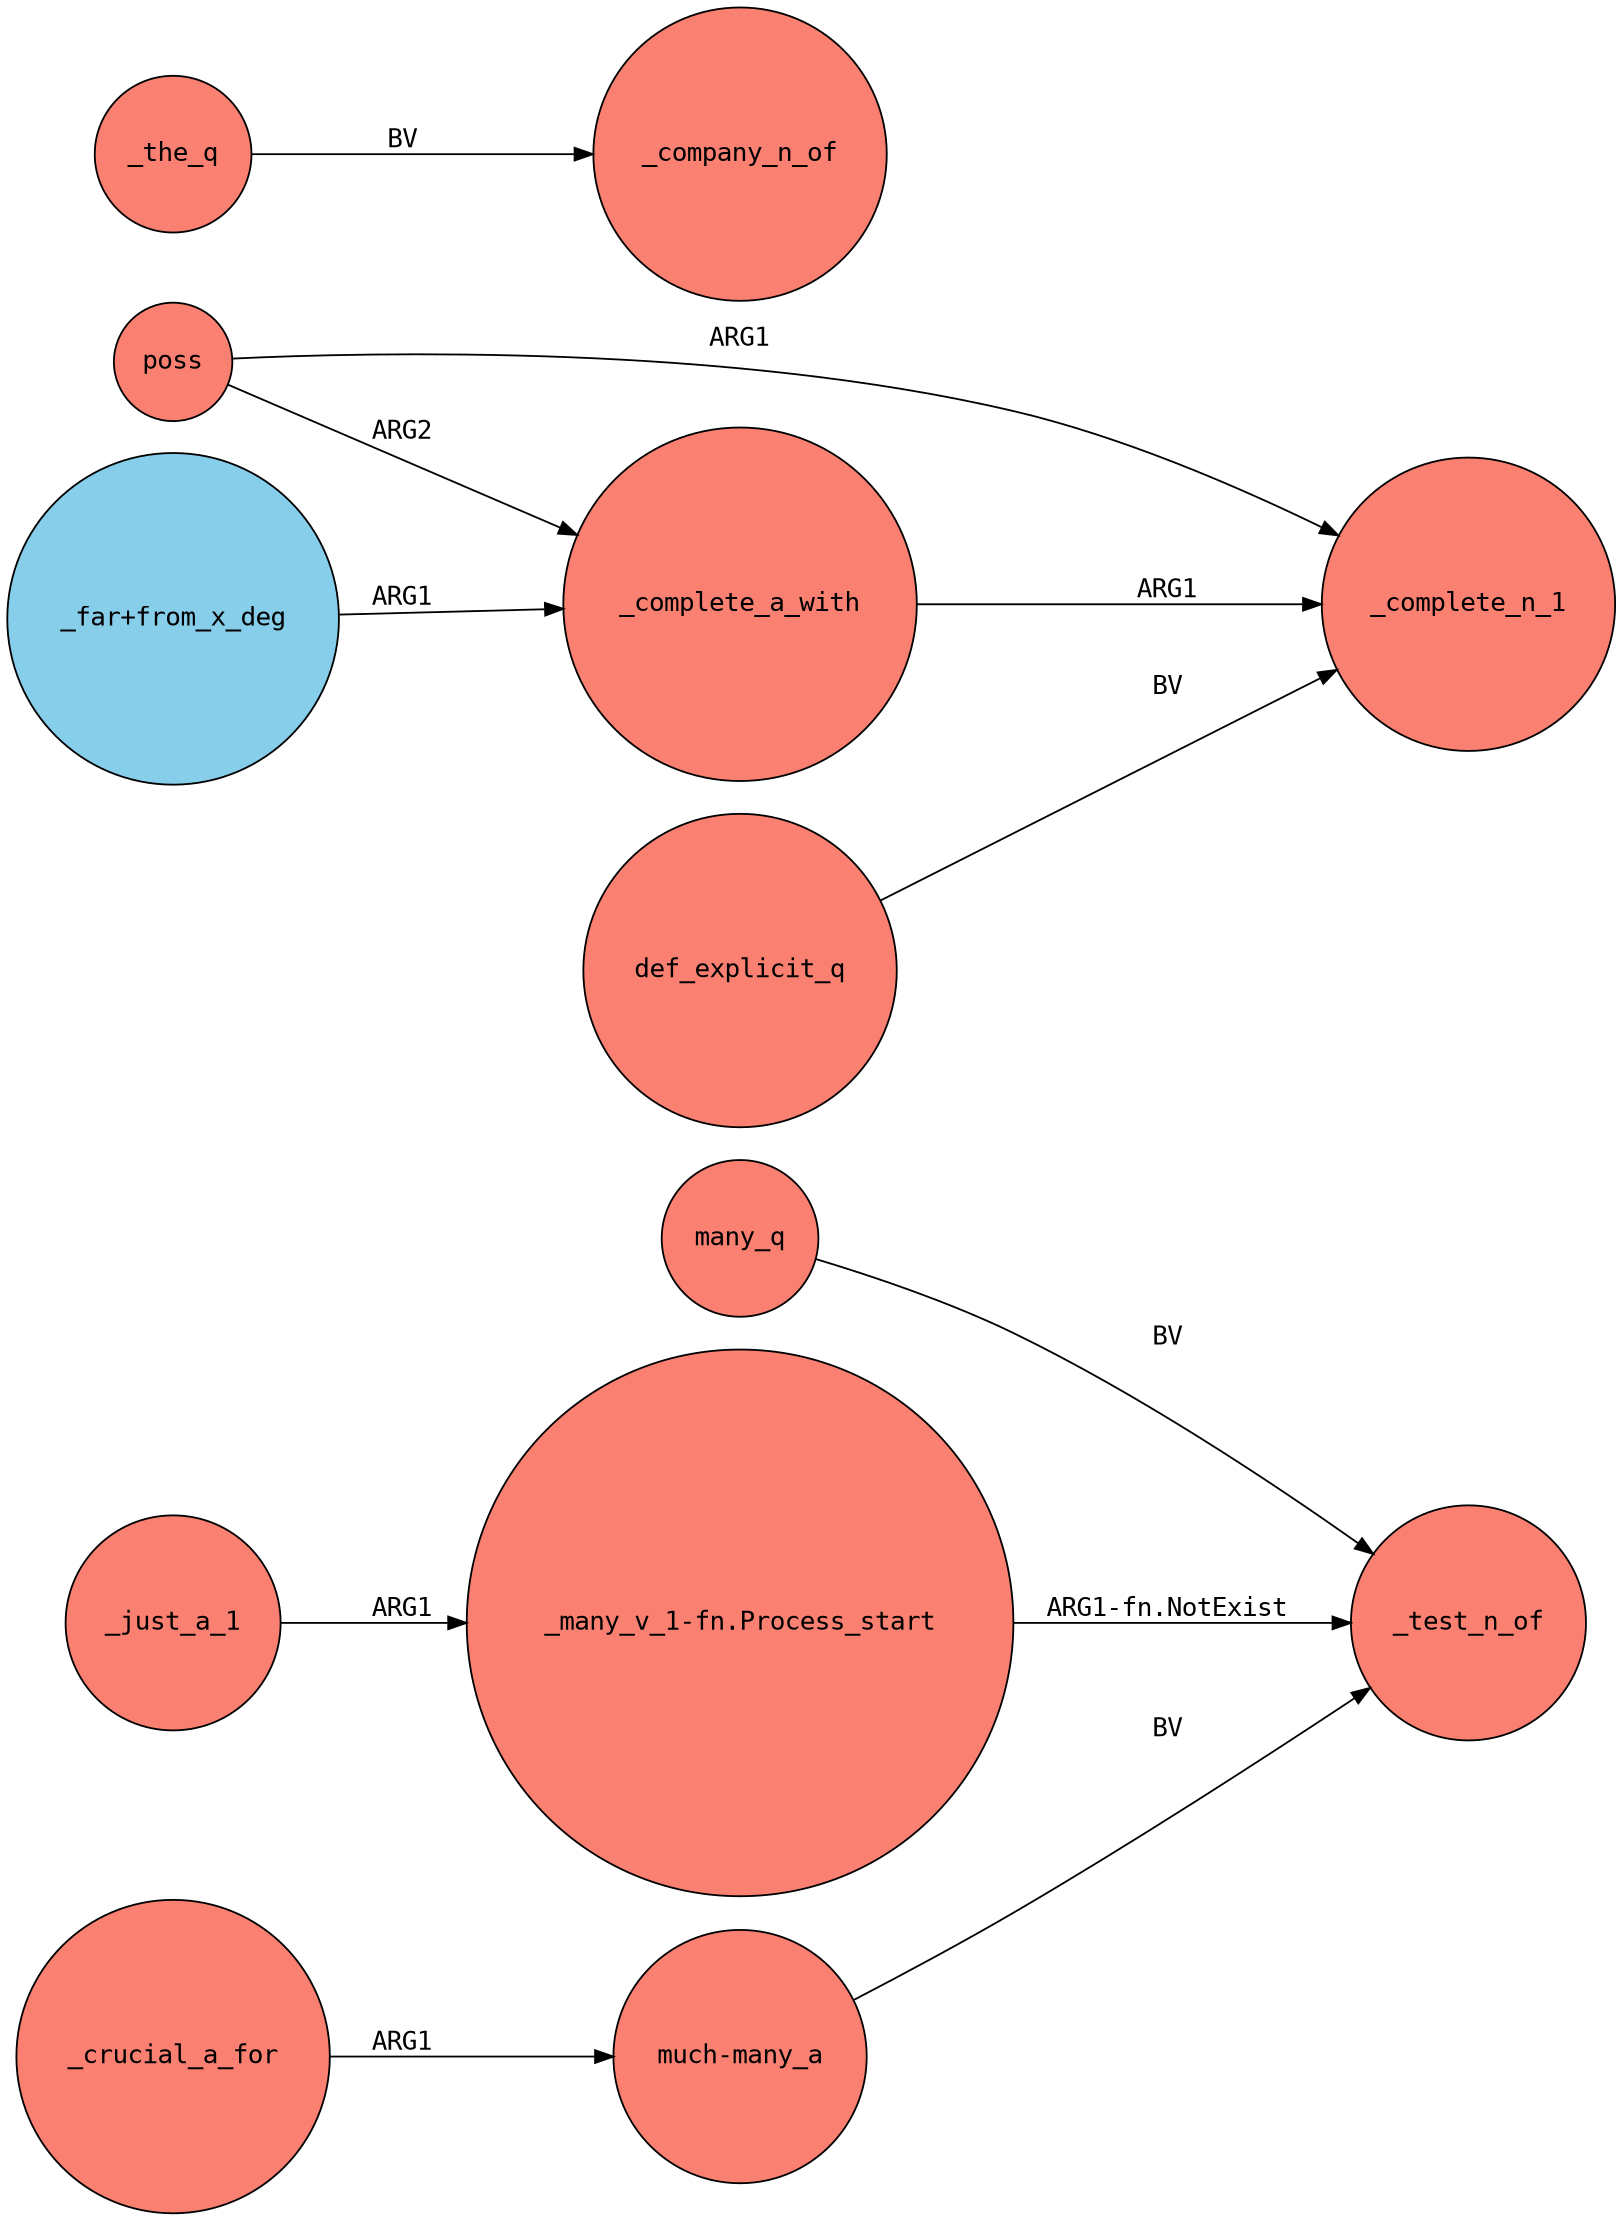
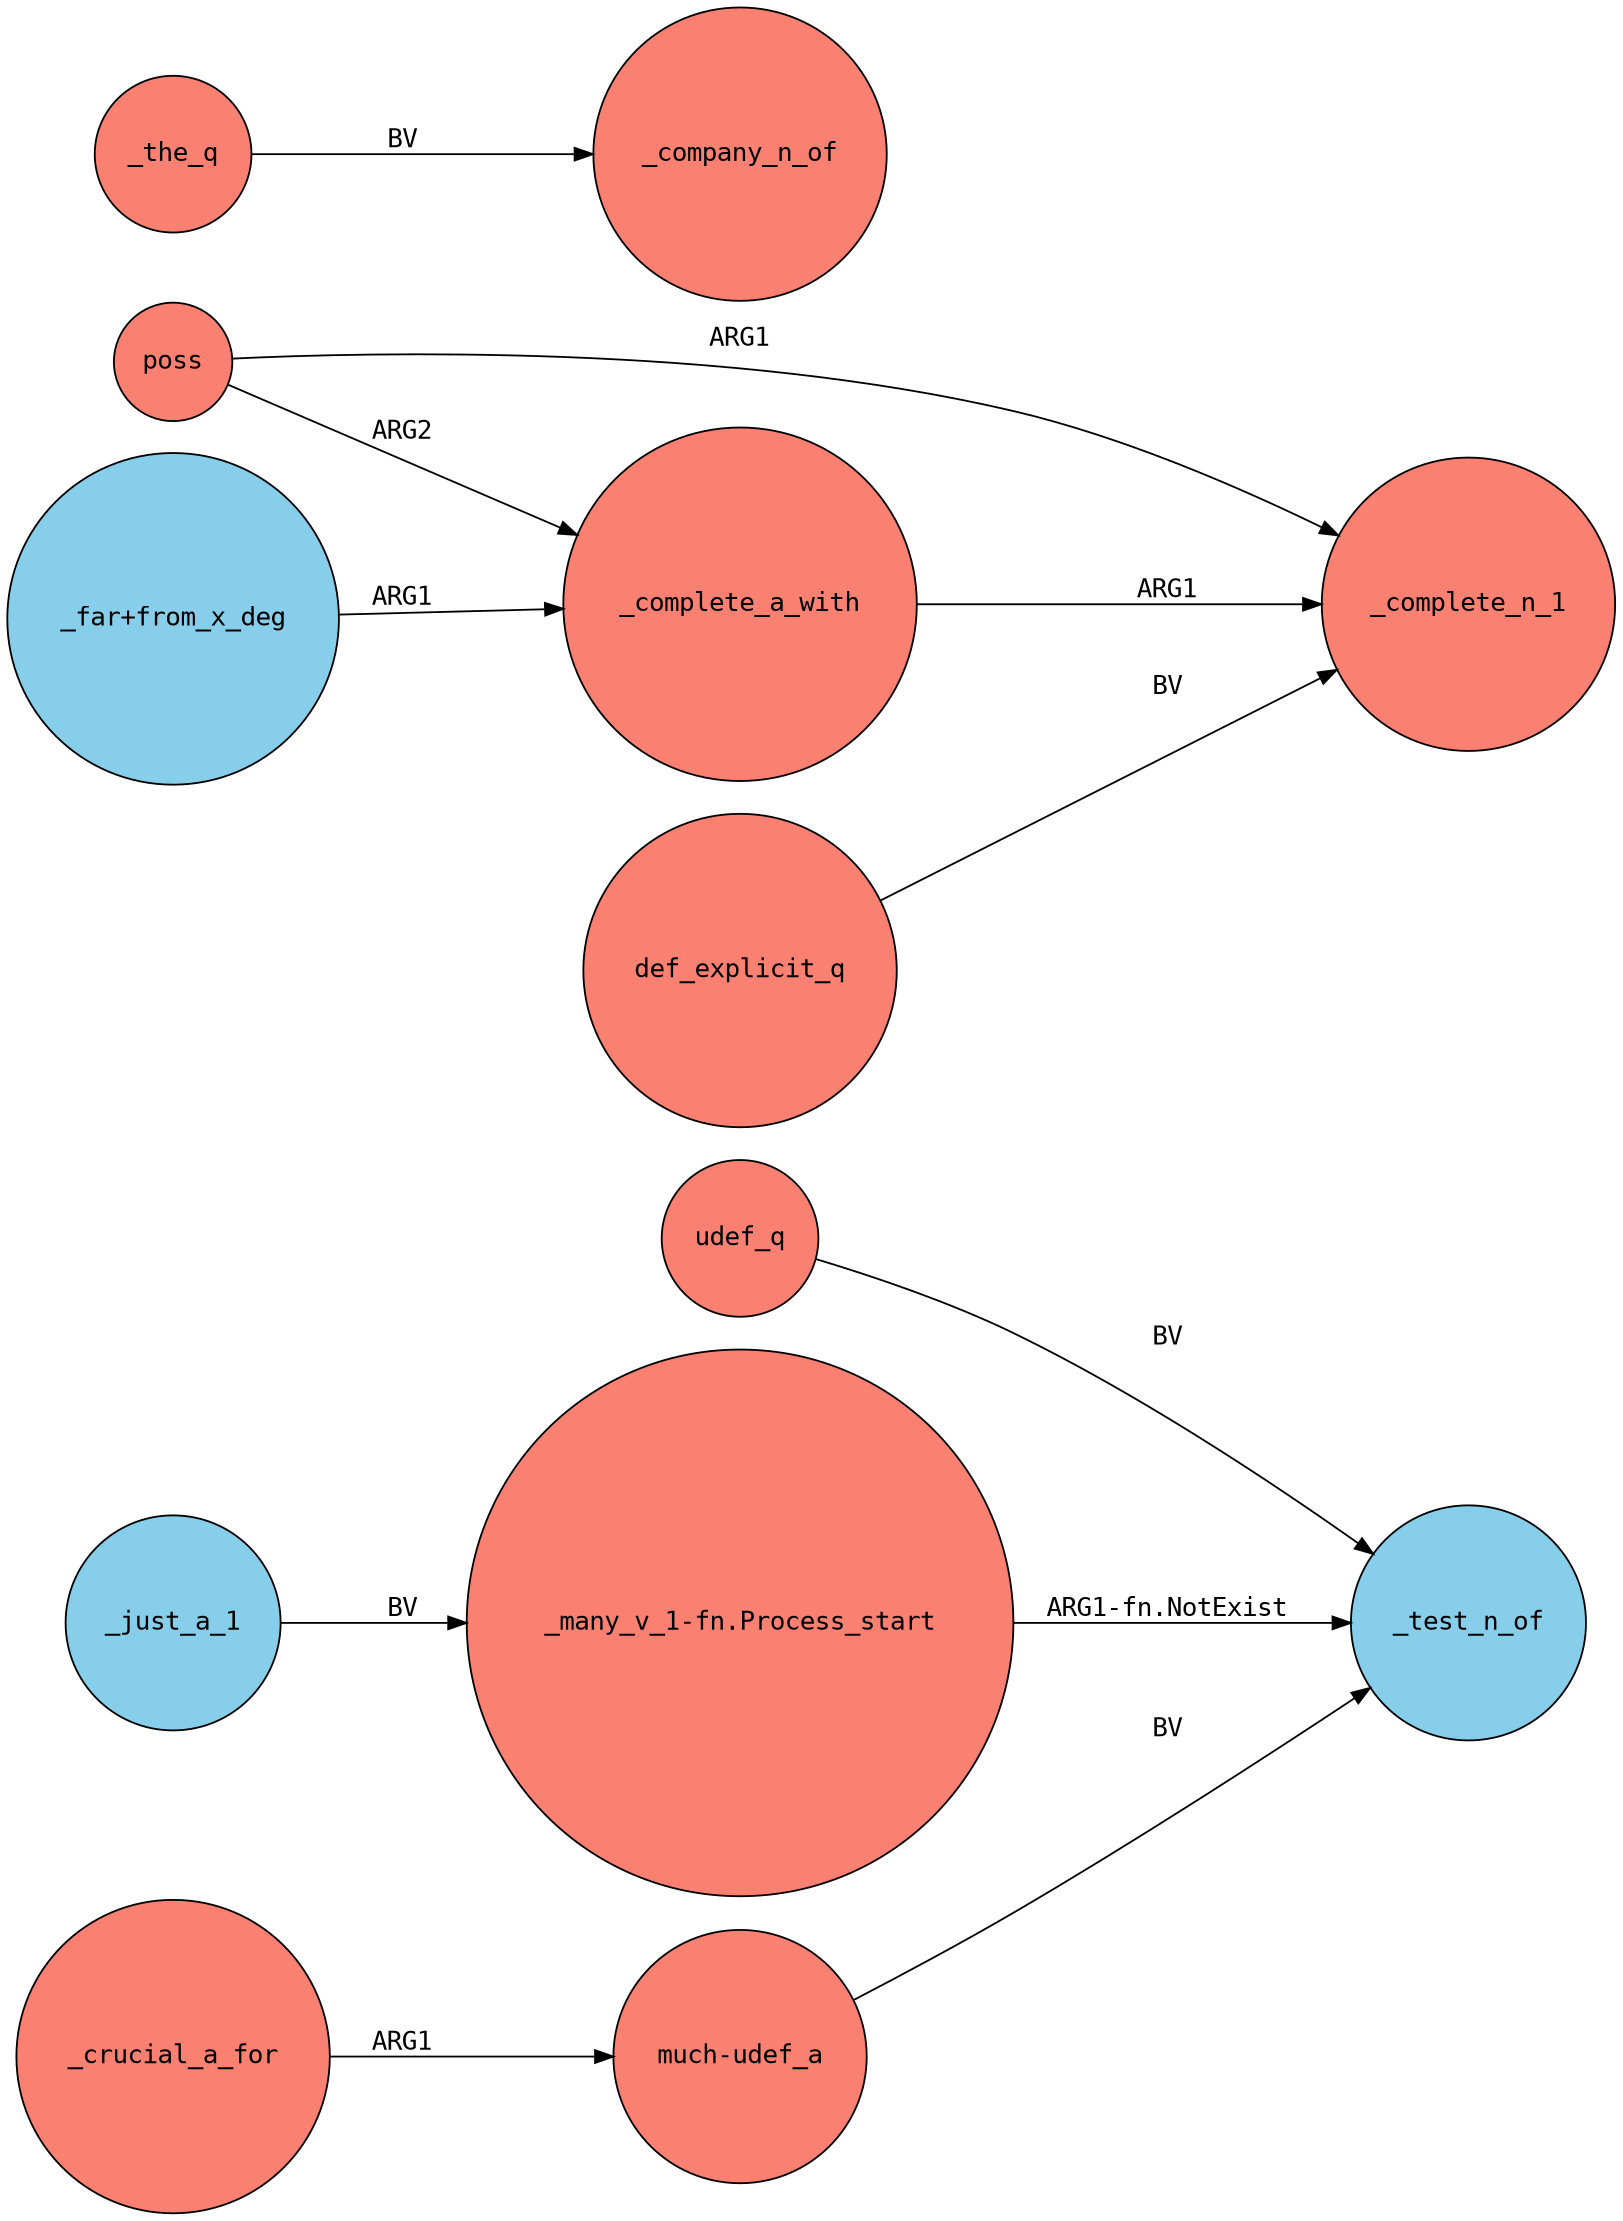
node "many_q": label "many_q" -> "udef_q"
edge "_just_a_1" -> "_many_v_1-fn.Process_start": label "ARG1" -> "BV"
node "_just_a_1": fillcolor salmon -> skyblue
node "_test_n_of": fillcolor salmon -> skyblue
node "much-many_a": label "much-many_a" -> "much-udef_a"
